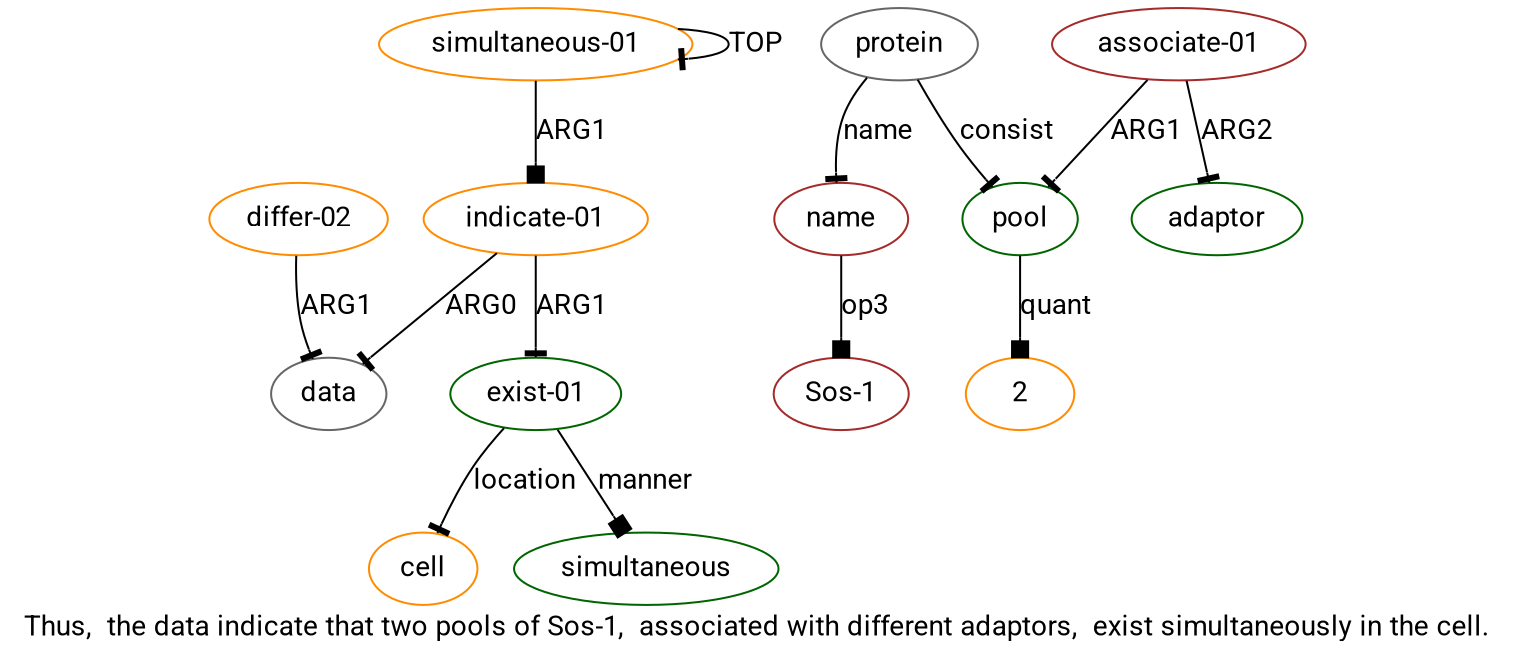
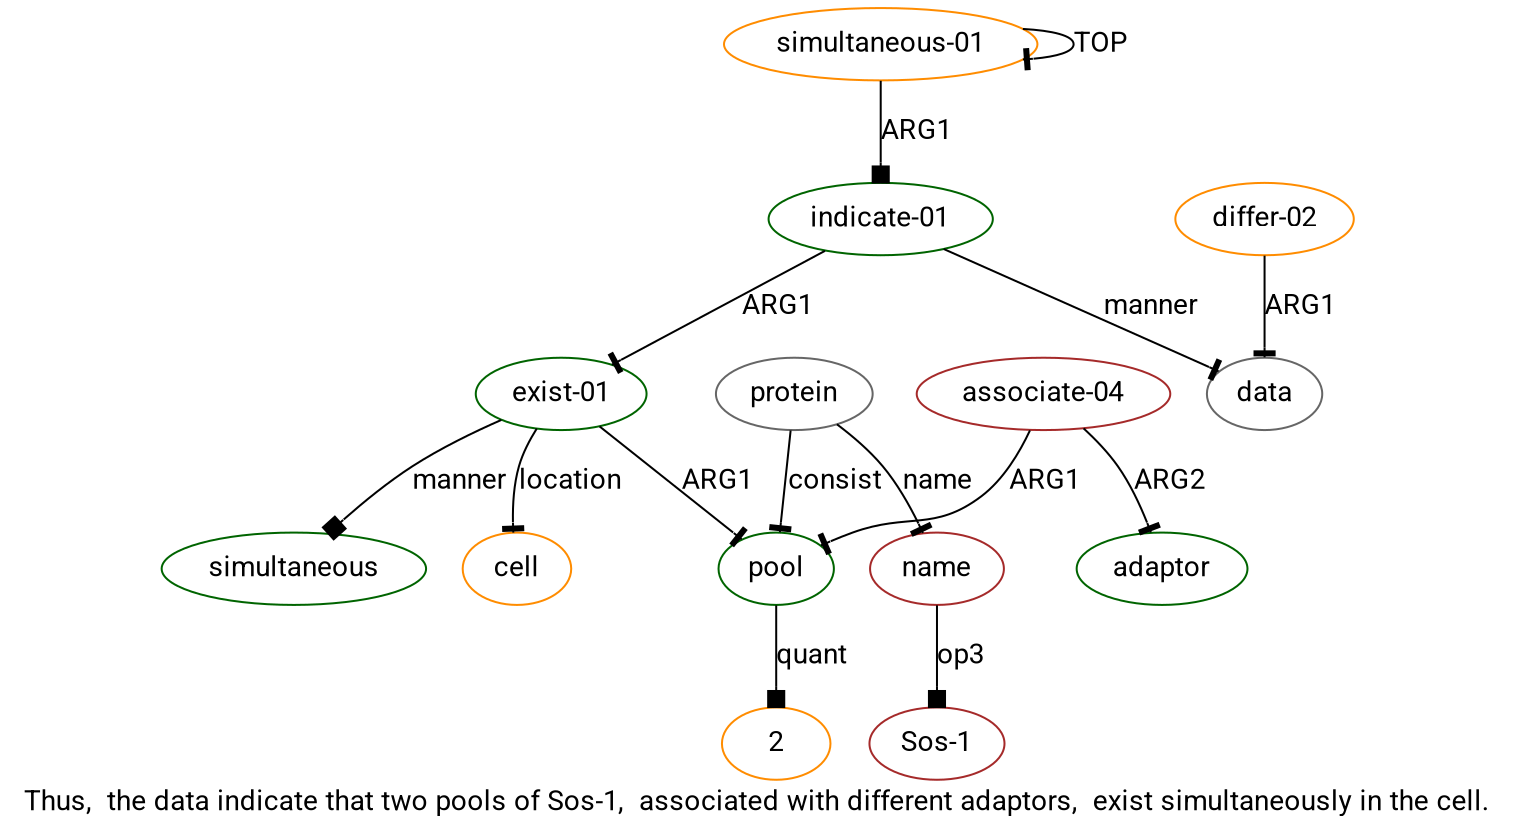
node "associate-01": label "associate-01" -> "associate-04"
node "indicate-01": color darkorange -> darkgreen
edge "indicate-01" -> "data": label "ARG0" -> "manner"
edge "exist-01" -> "pool": added, label "ARG1"
